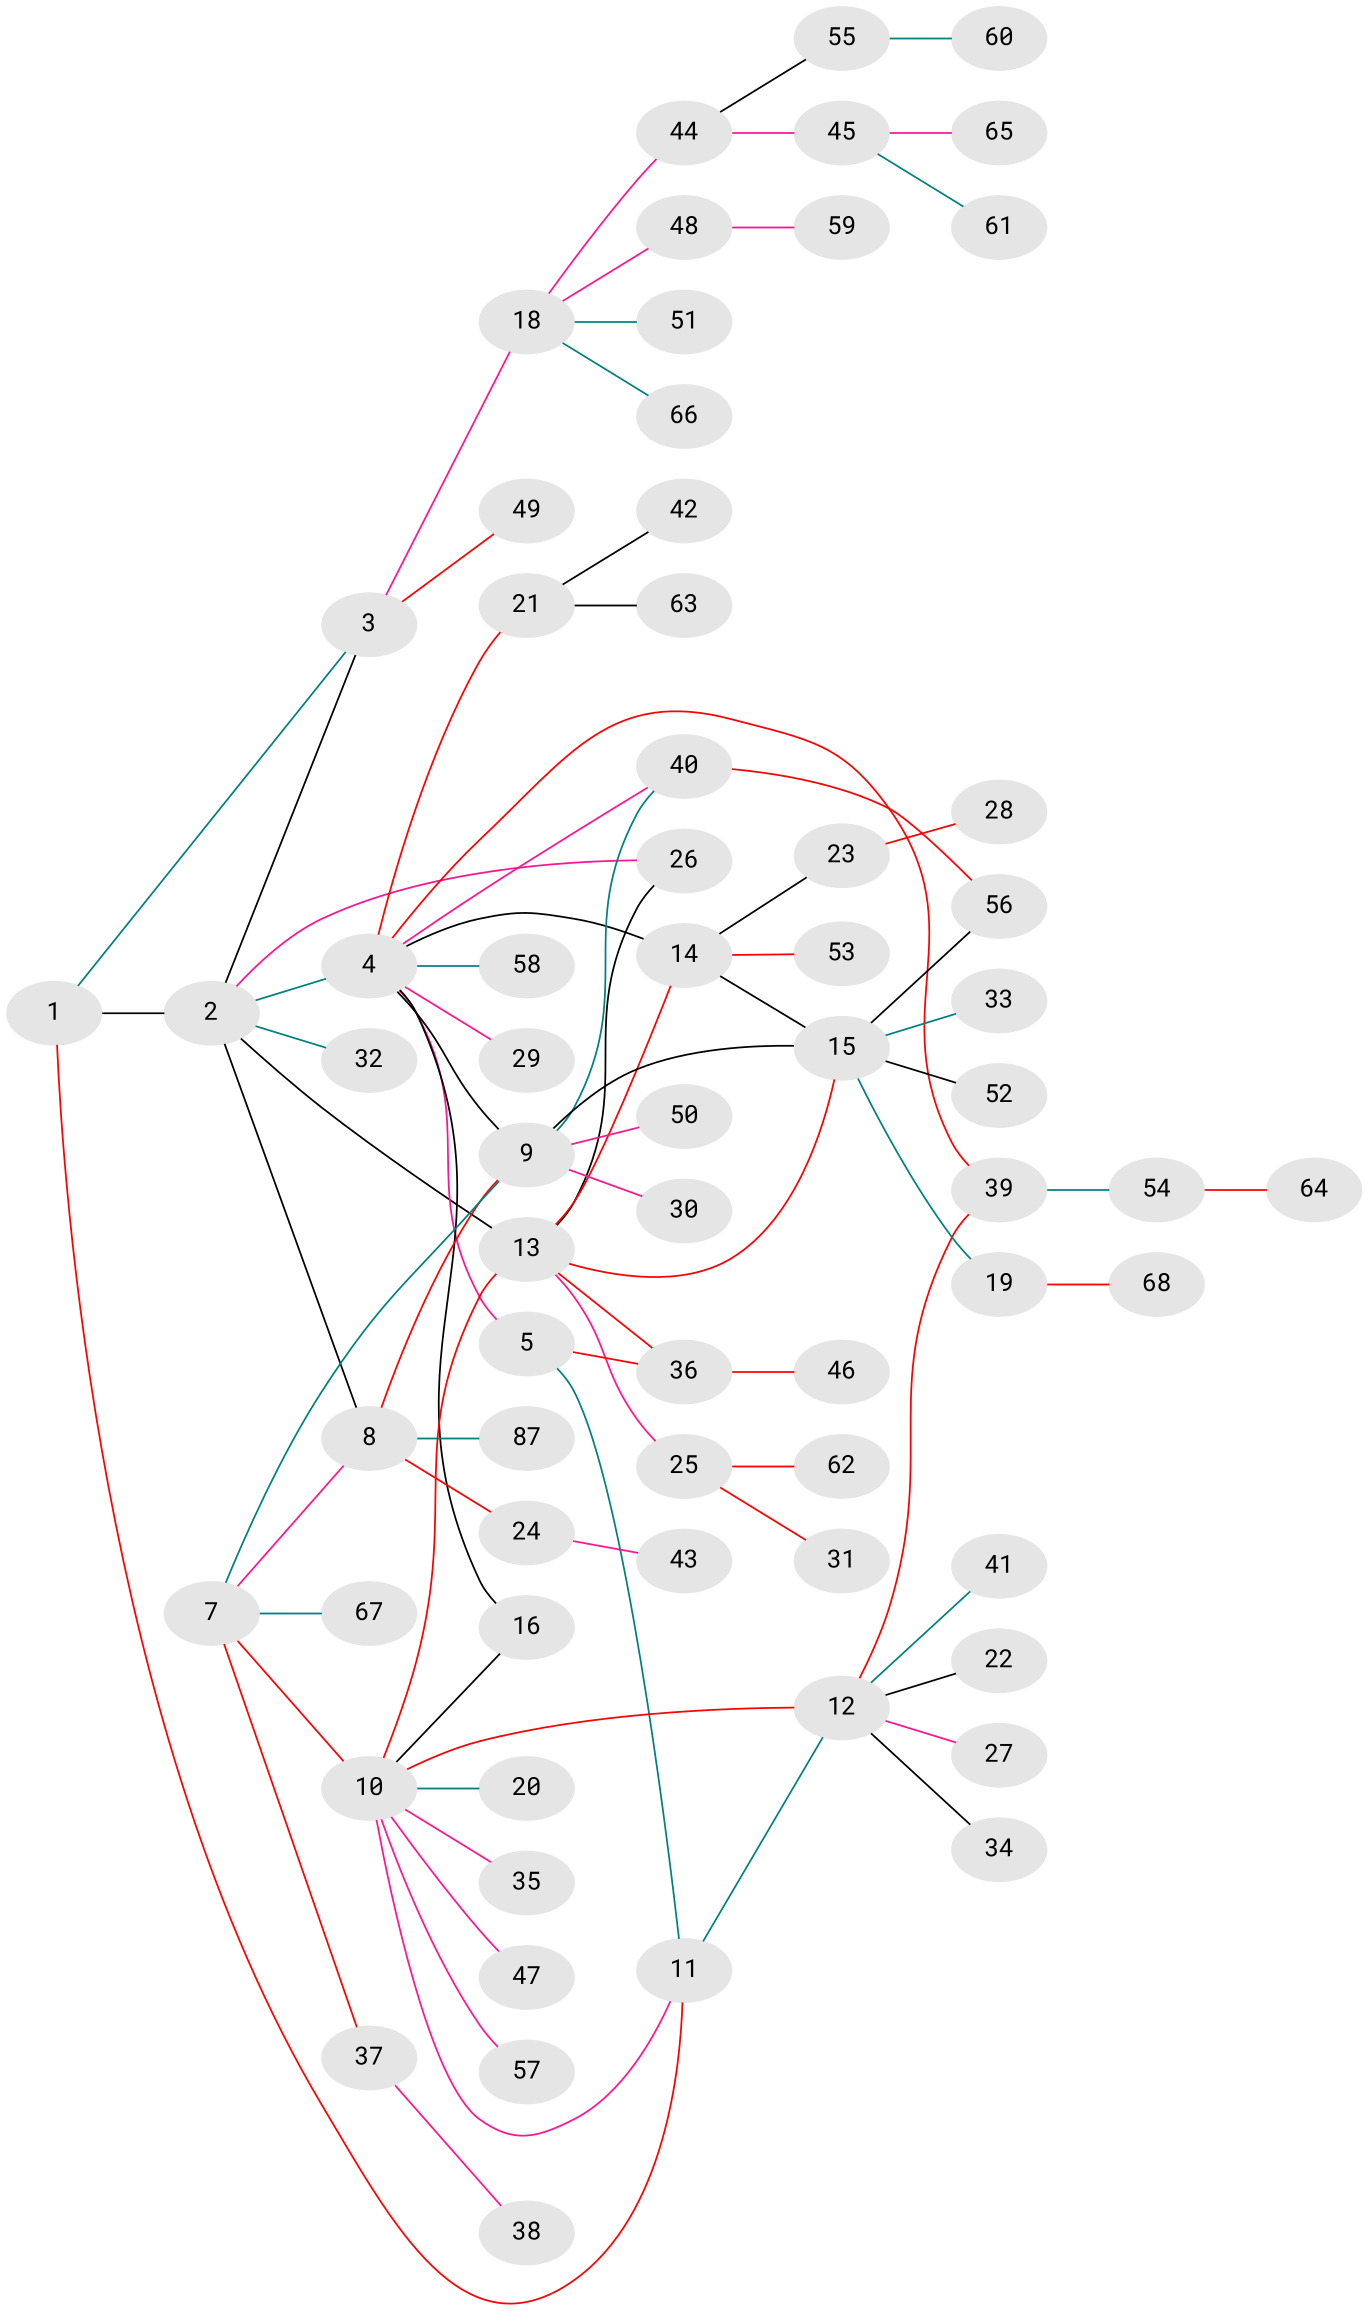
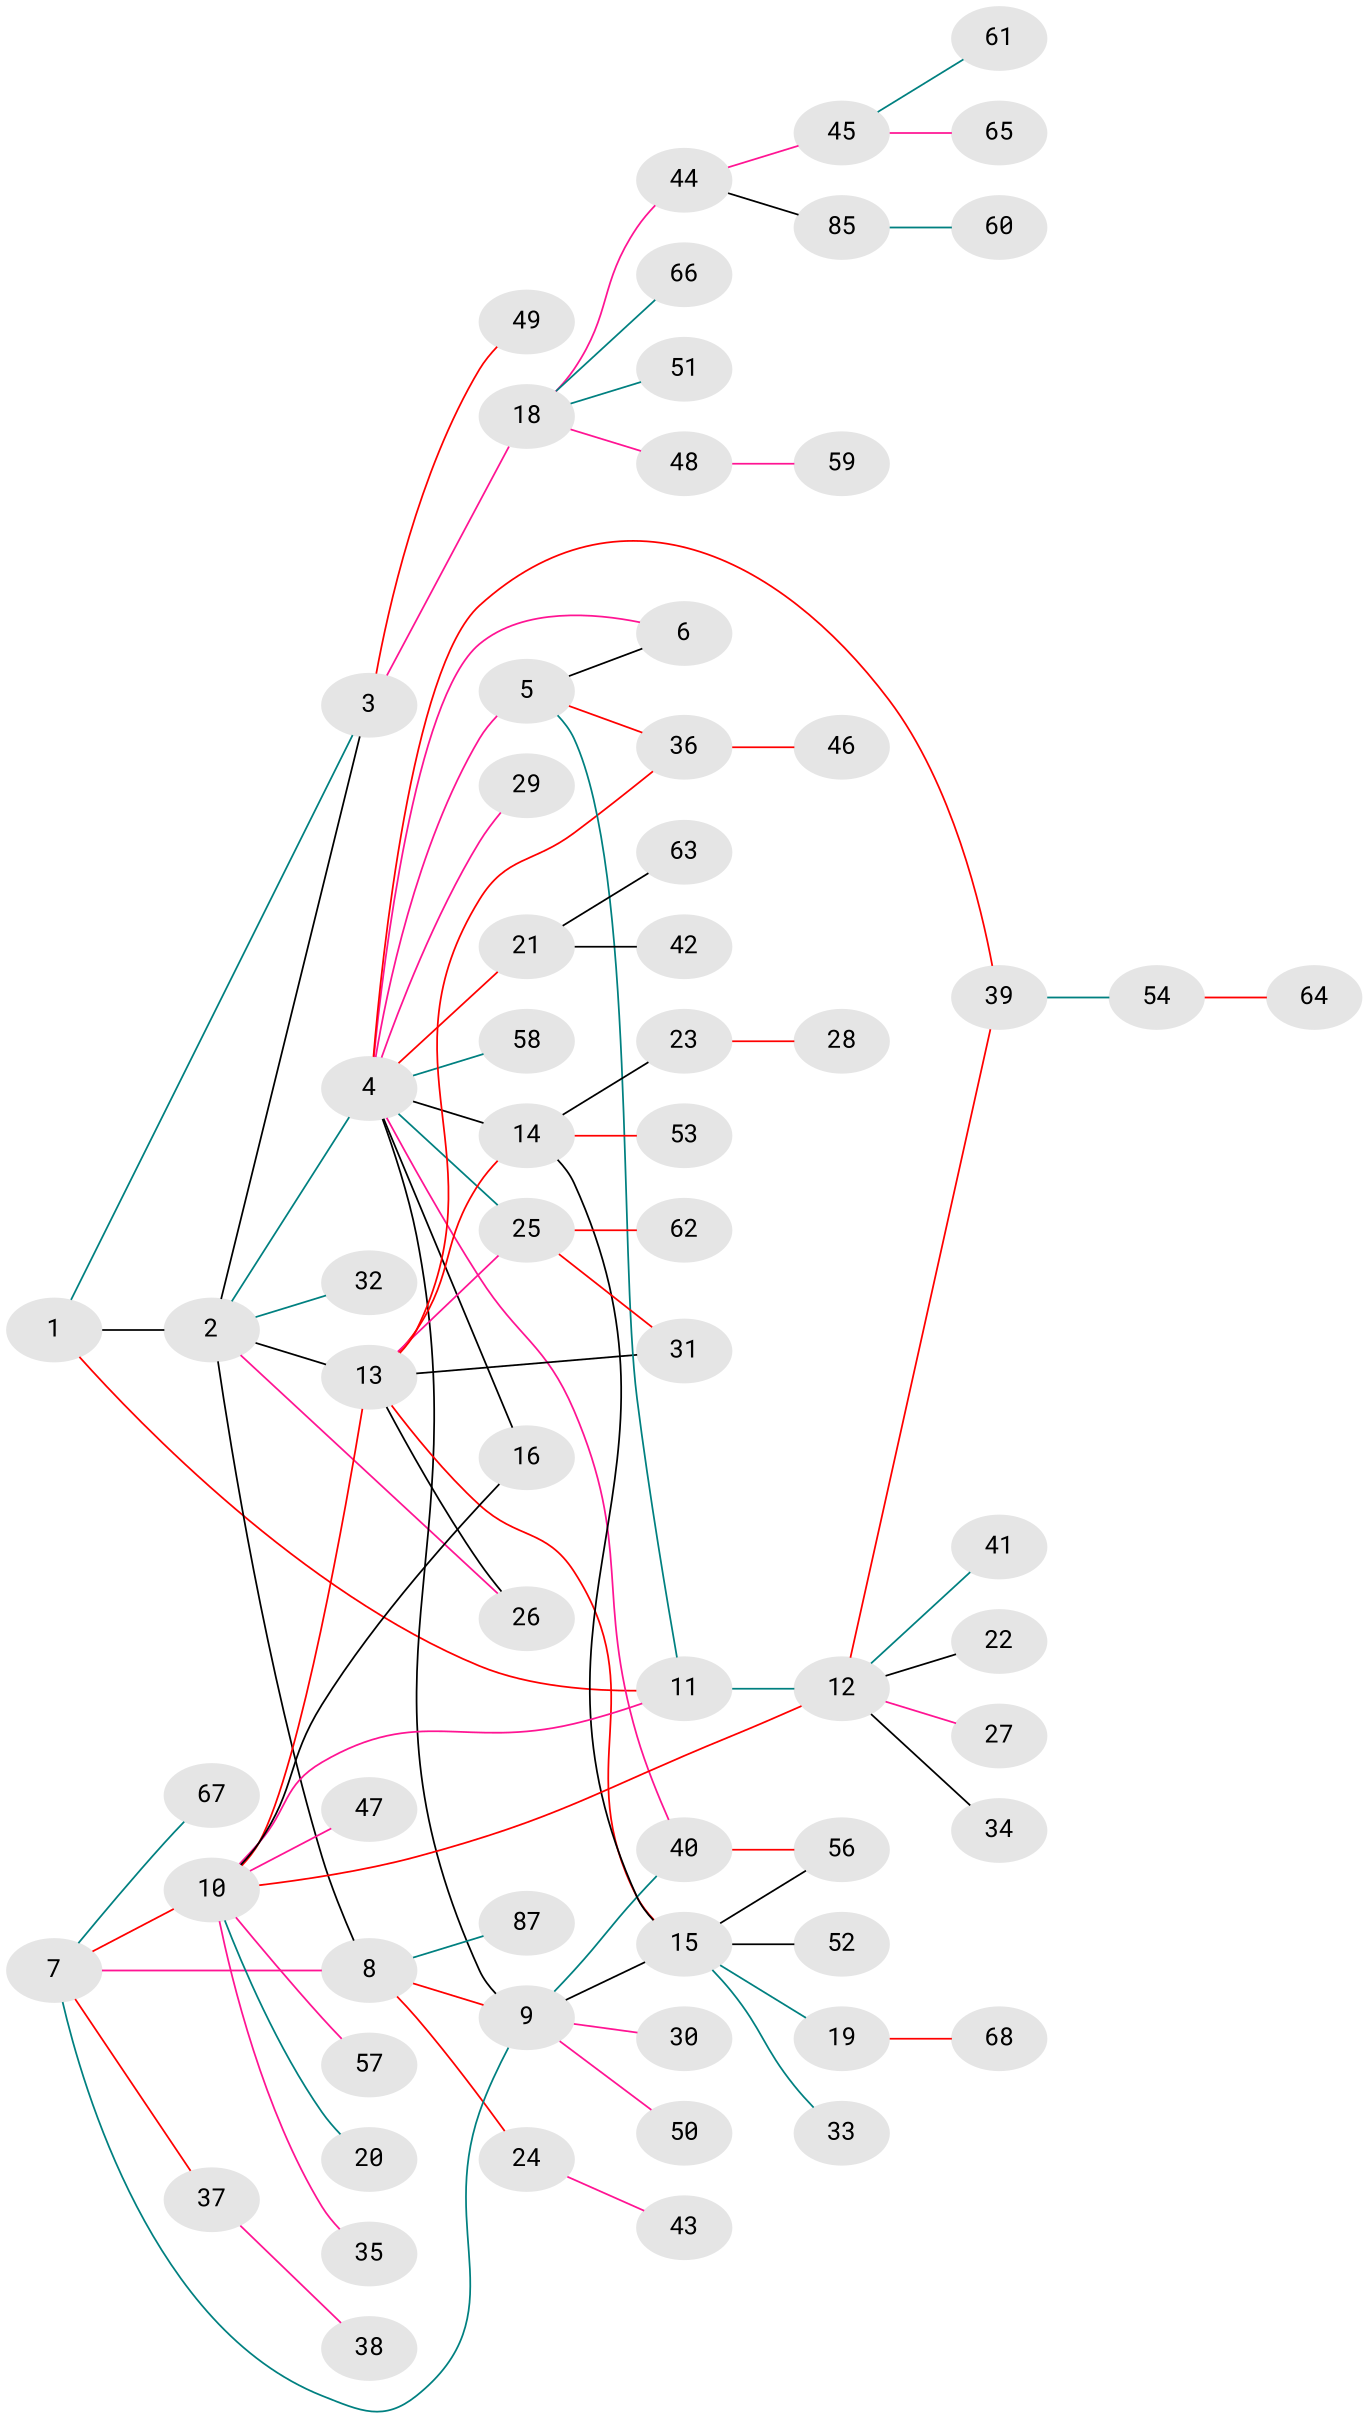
node "55": label "55" -> "85"
node "6": added
edge "4" -- "25": added
edge "31" -- "13": added
